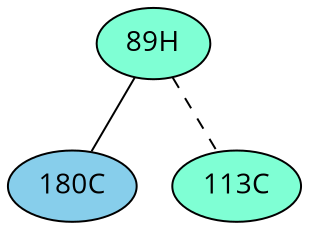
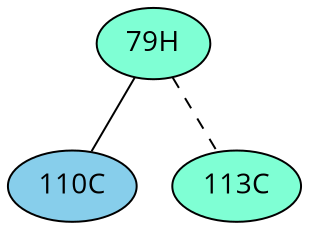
node "89H": label "89H" -> "79H"
node "180C": label "180C" -> "110C"
